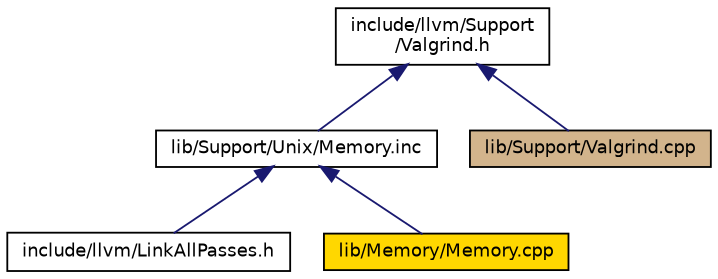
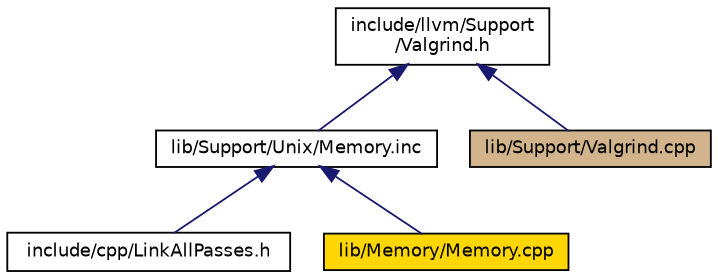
node "include/llvm/LinkAllPasses.h": label "include/llvm/LinkAllPasses.h" -> "include/cpp/LinkAllPasses.h"
